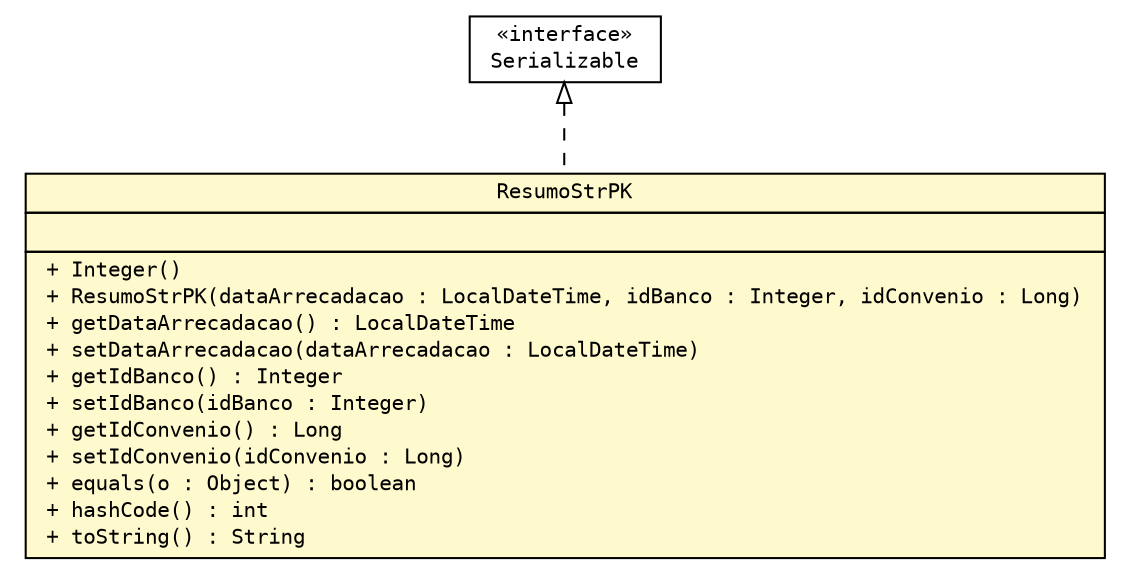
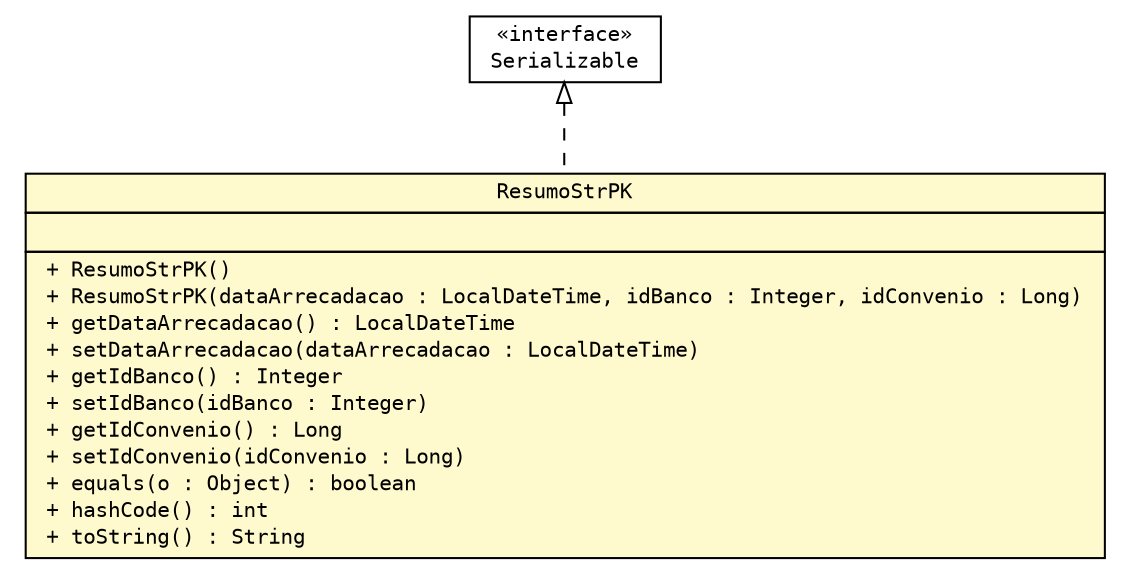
node "ResumoStrPK": text "+ Integer()" -> "+ ResumoStrPK()"
